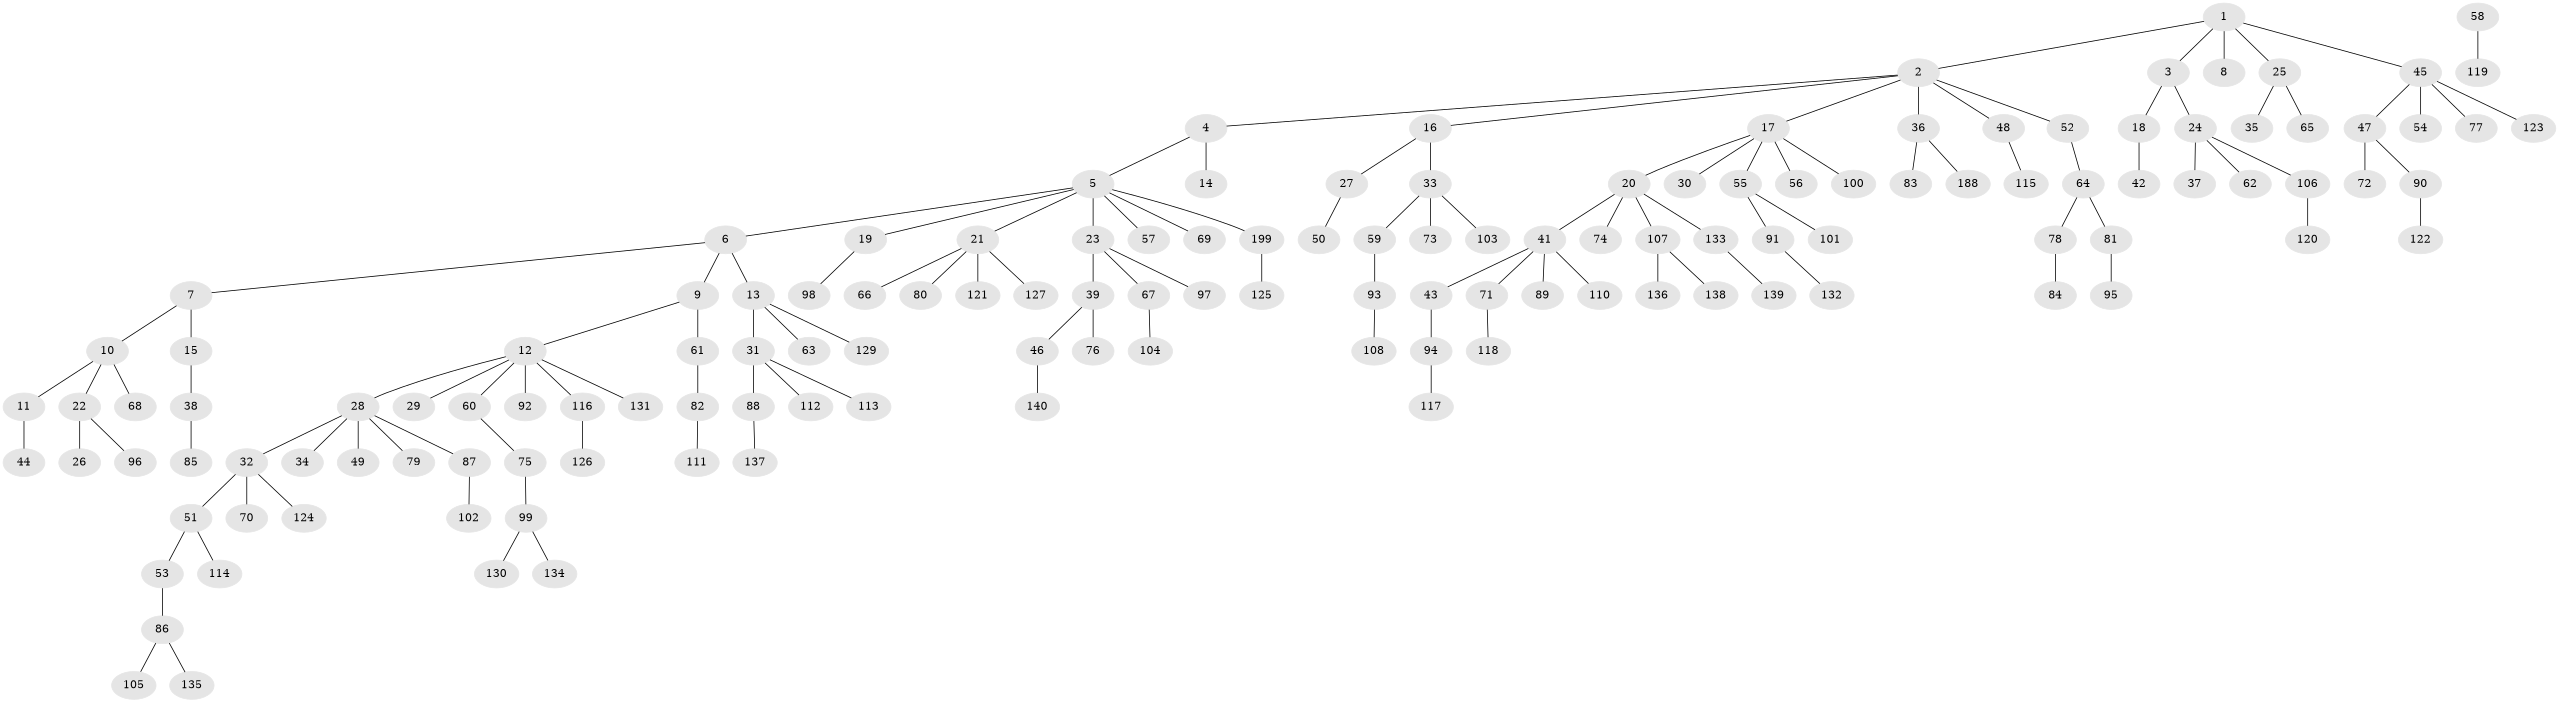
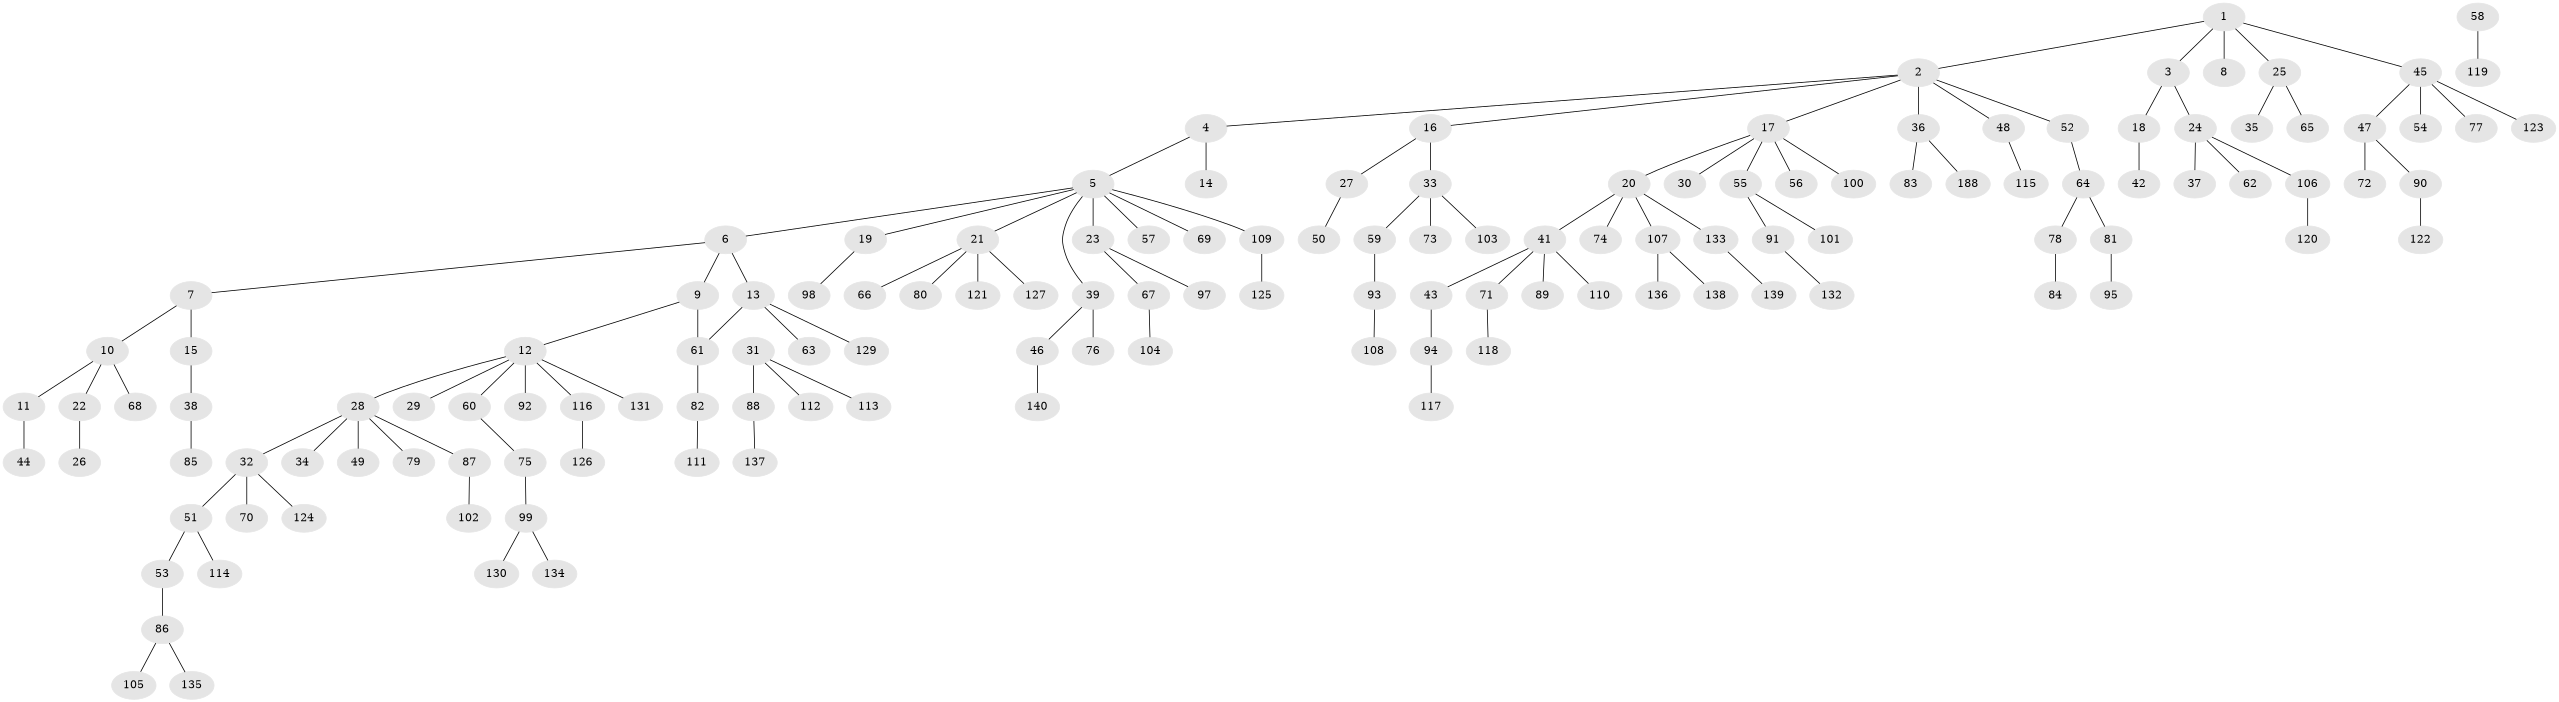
node "199": label "199" -> "109"
edge "23" -- "39": now "5" -- "39"
edge "13" -- "31": now "13" -- "61"
node "96": removed
